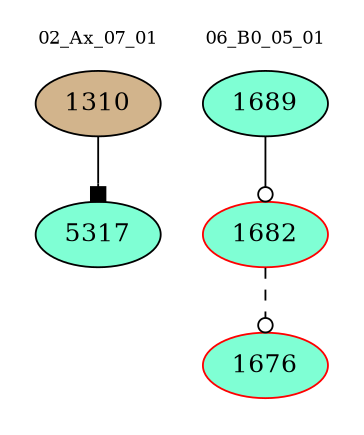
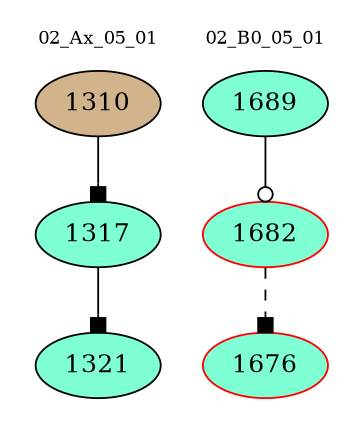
cluster "02_Ax_07_01": label "02_Ax_07_01" -> "02_Ax_05_01"
cluster "06_B0_05_01": label "06_B0_05_01" -> "02_B0_05_01"
node "5317": label "5317" -> "1317"
edge "1682" -> "1676": arrowhead odot -> box
node "1321": added
